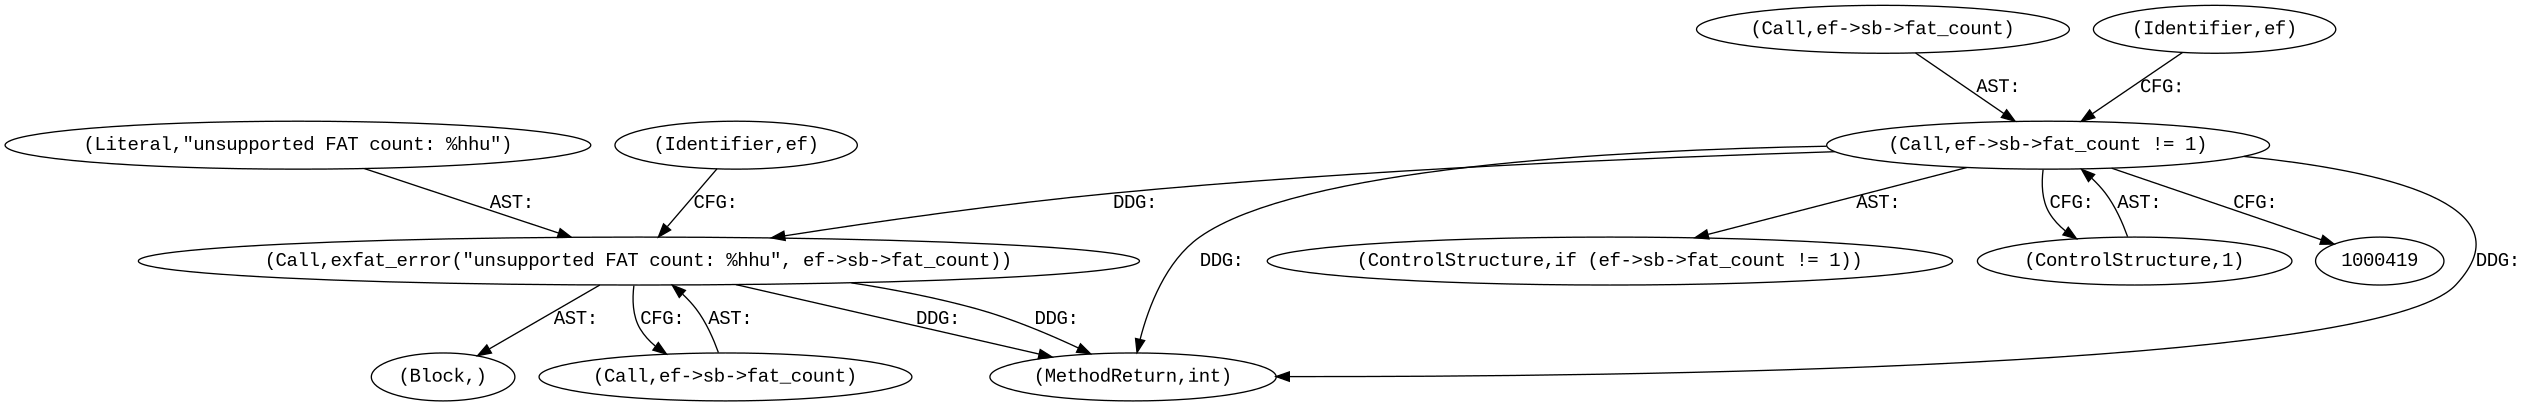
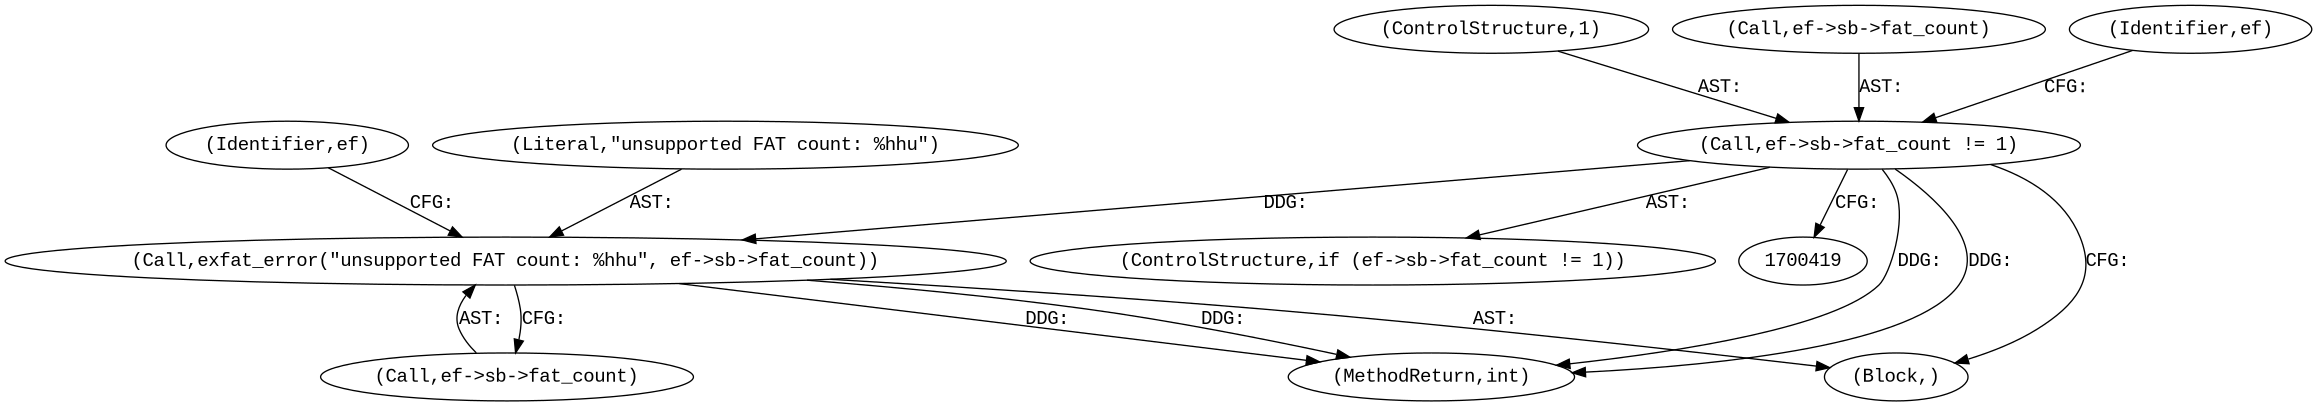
edge "(Call,ef->sb->fat_count != 1)" -> "(ControlStructure,1)": now "(Call,ef->sb->fat_count != 1)" -> "(Block,)"
node "1000419": label "1000419" -> "1700419"
